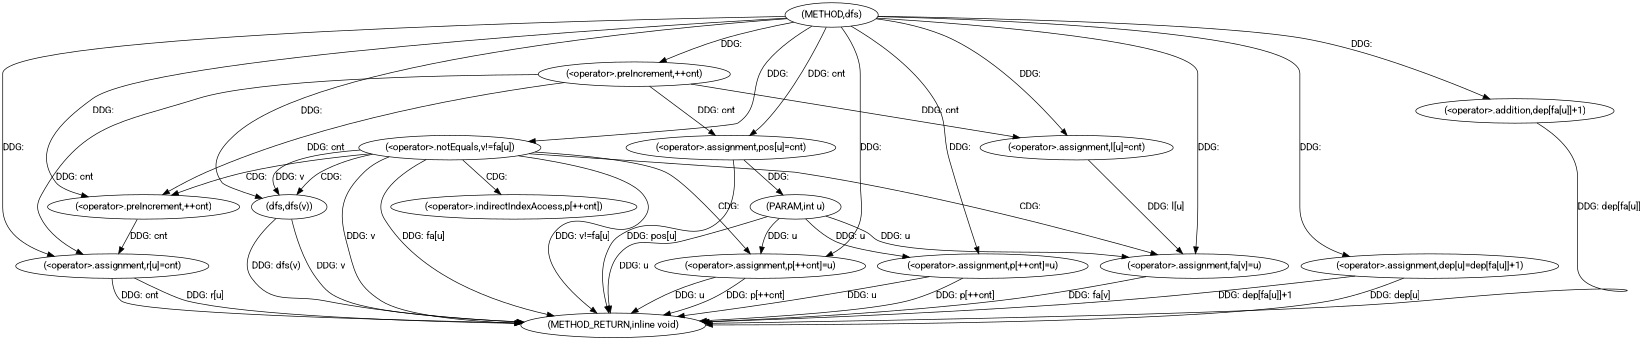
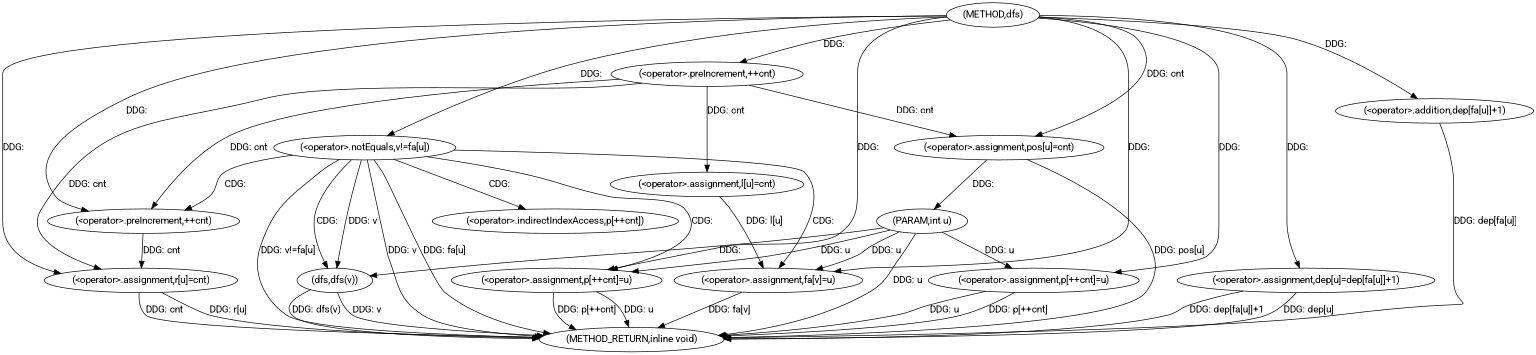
edge "(METHOD,dfs)" -> "(<operator>.assignment,l[u]=cnt)": removed, label "DDG:"
edge "(METHOD,dfs)" -> "(dfs,dfs(v))": now "(PARAM,int u)" -> "(dfs,dfs(v))"
